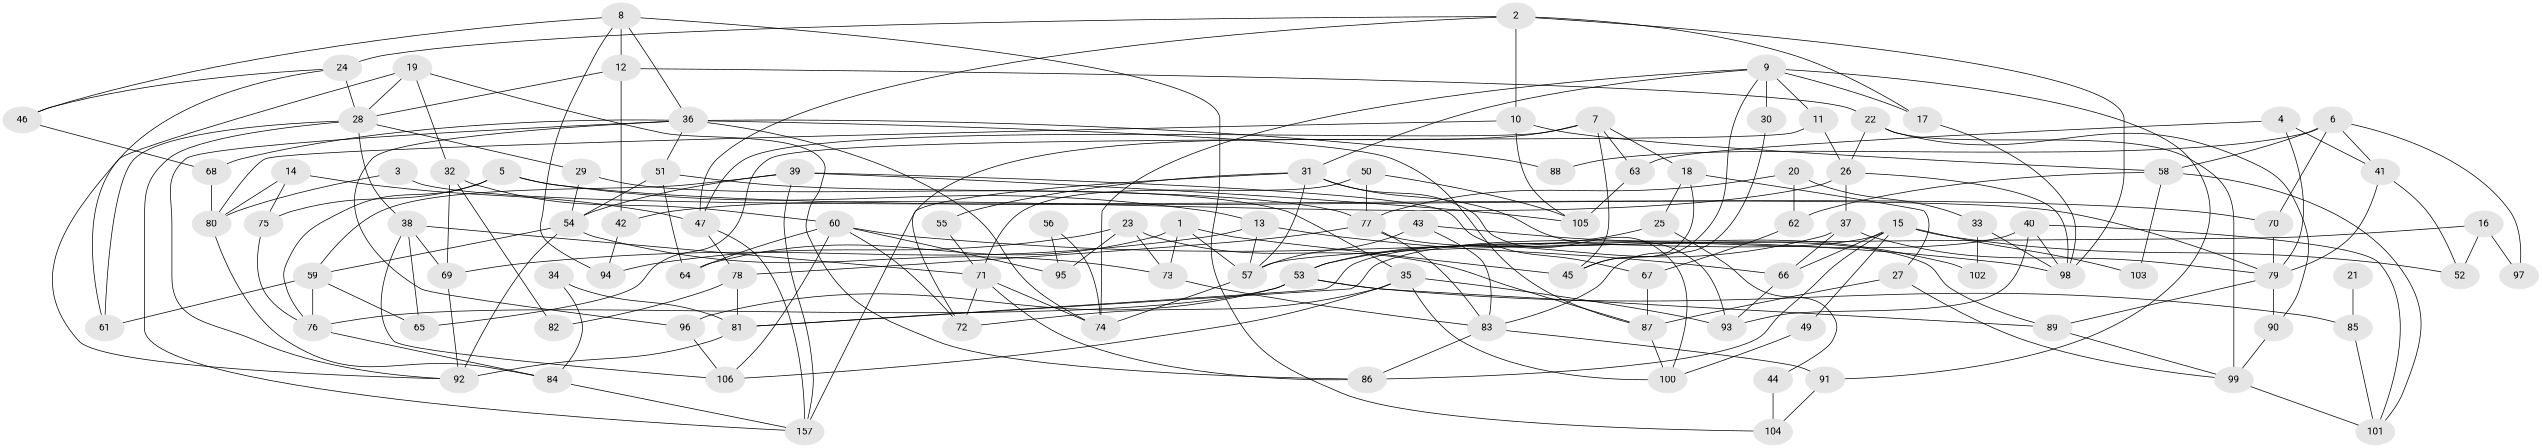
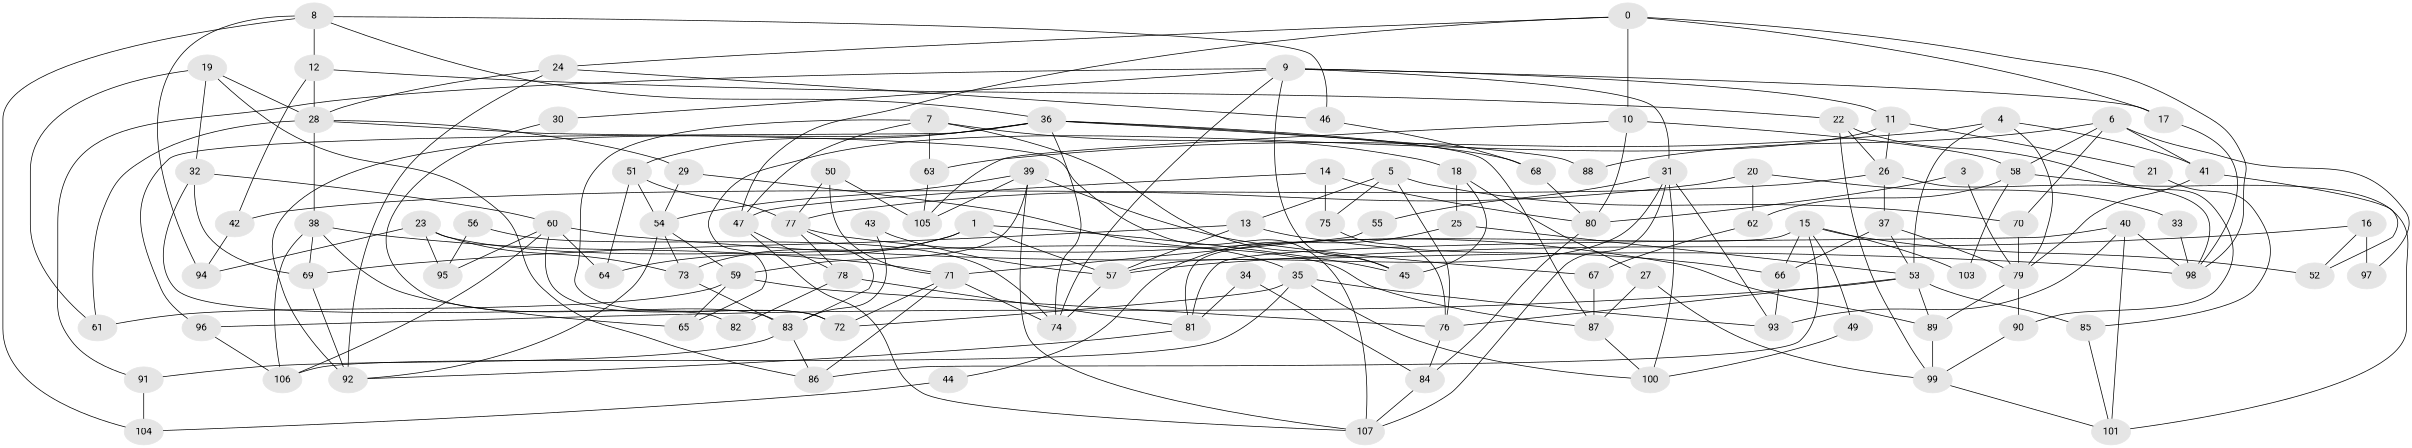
node "2": label "2" -> "0"
edge "11" -- "21": added
edge "4" -- "53": added
node "102": removed
node "157": label "157" -> "107"
